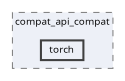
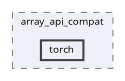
cluster "compat_api_compat": label "compat_api_compat" -> "array_api_compat"
